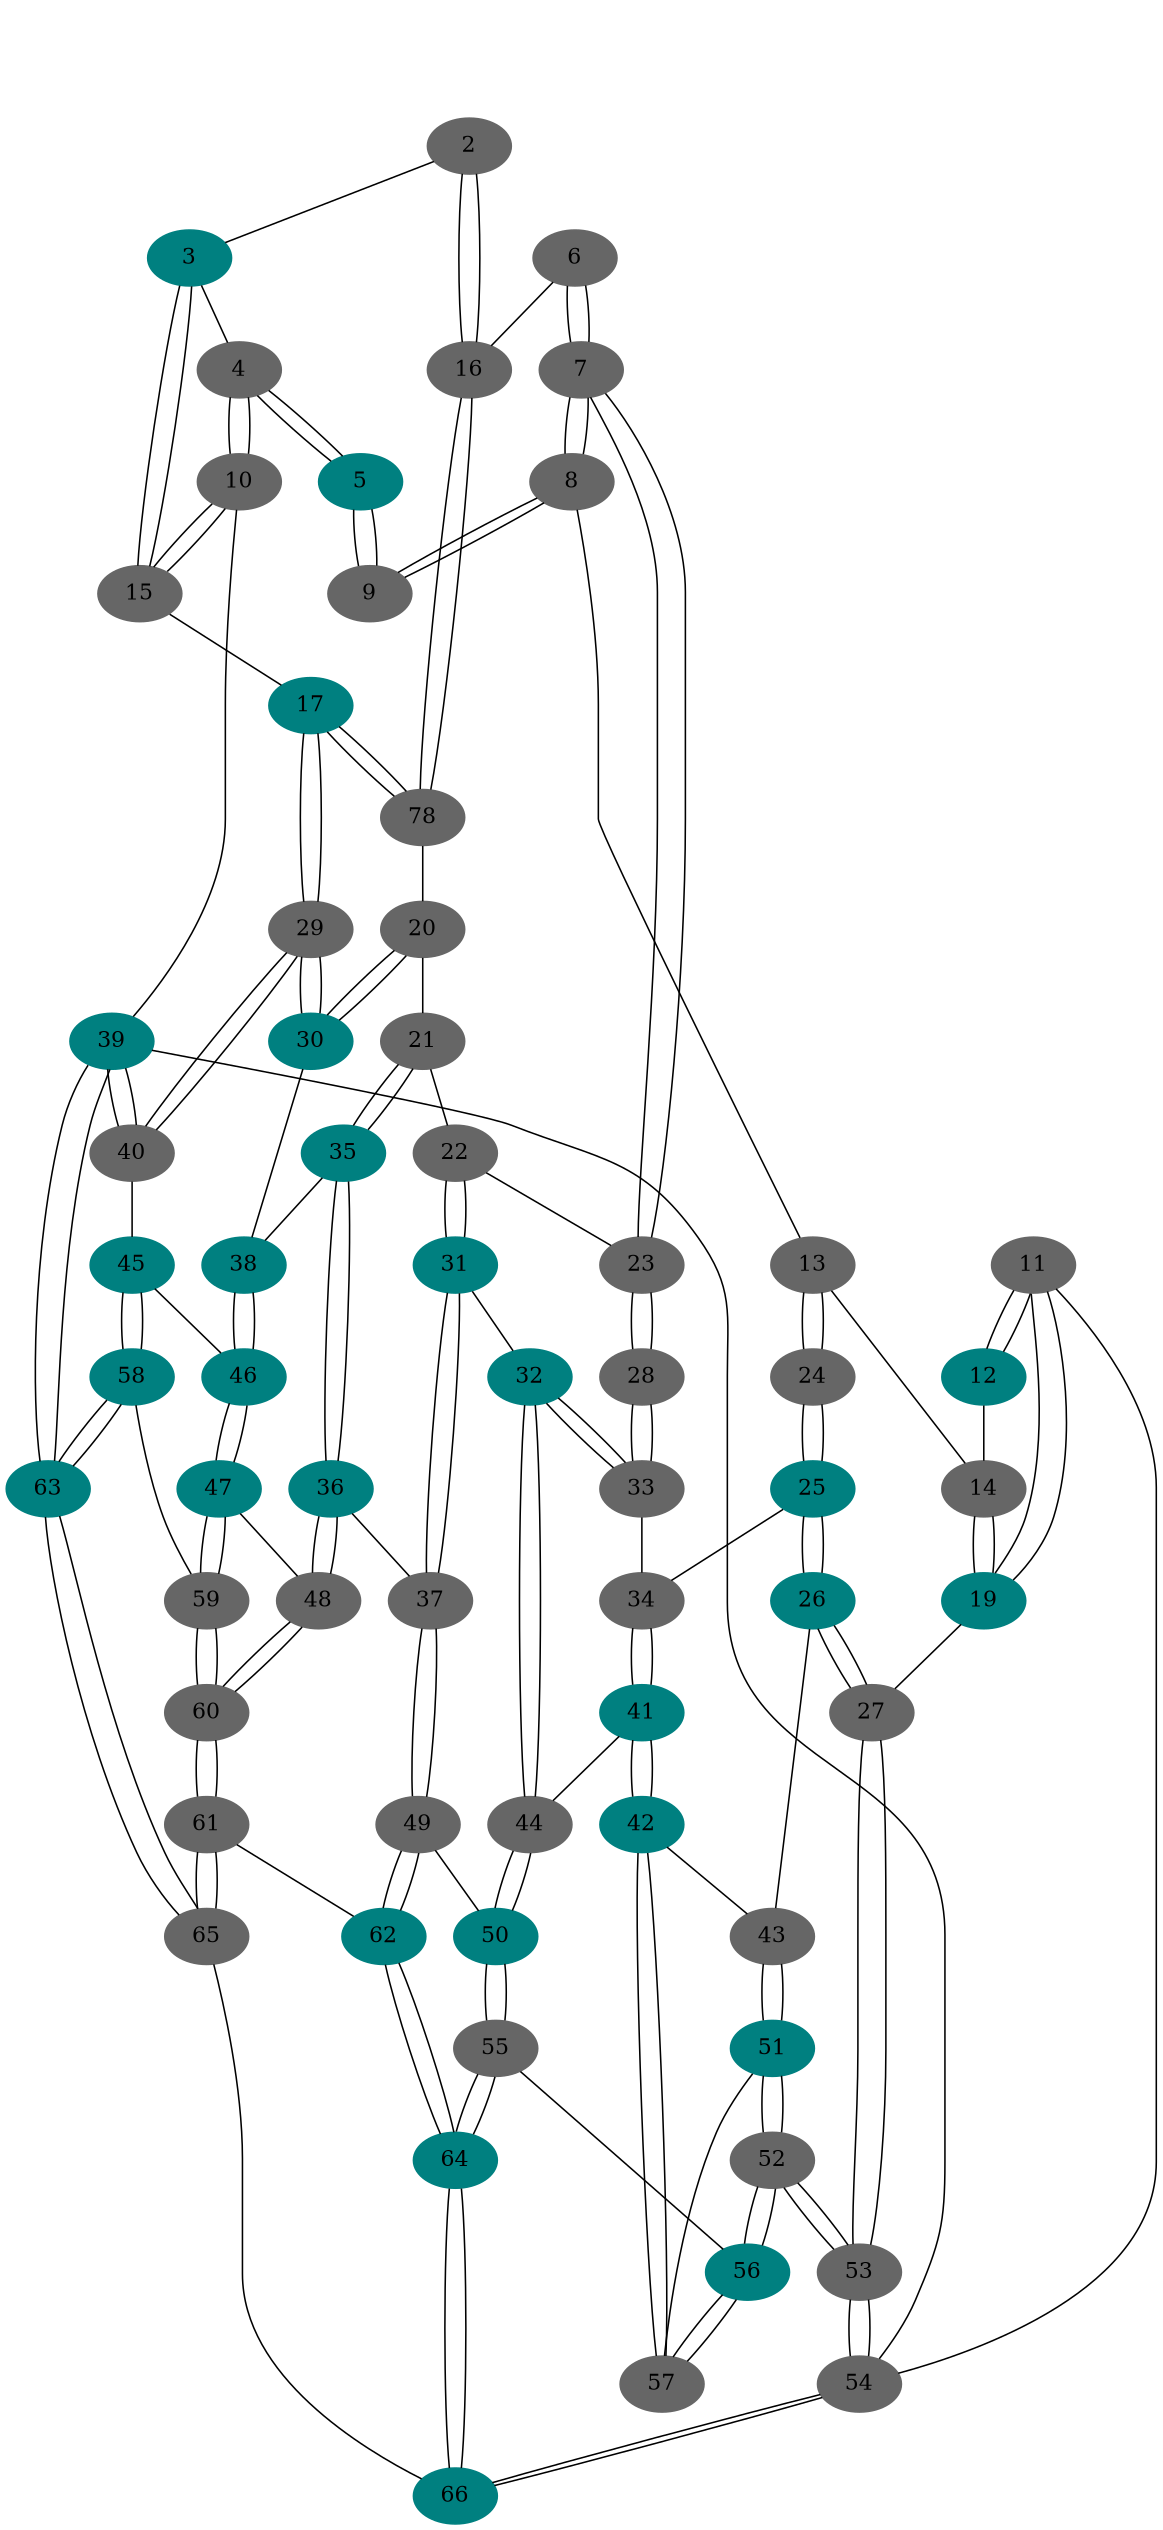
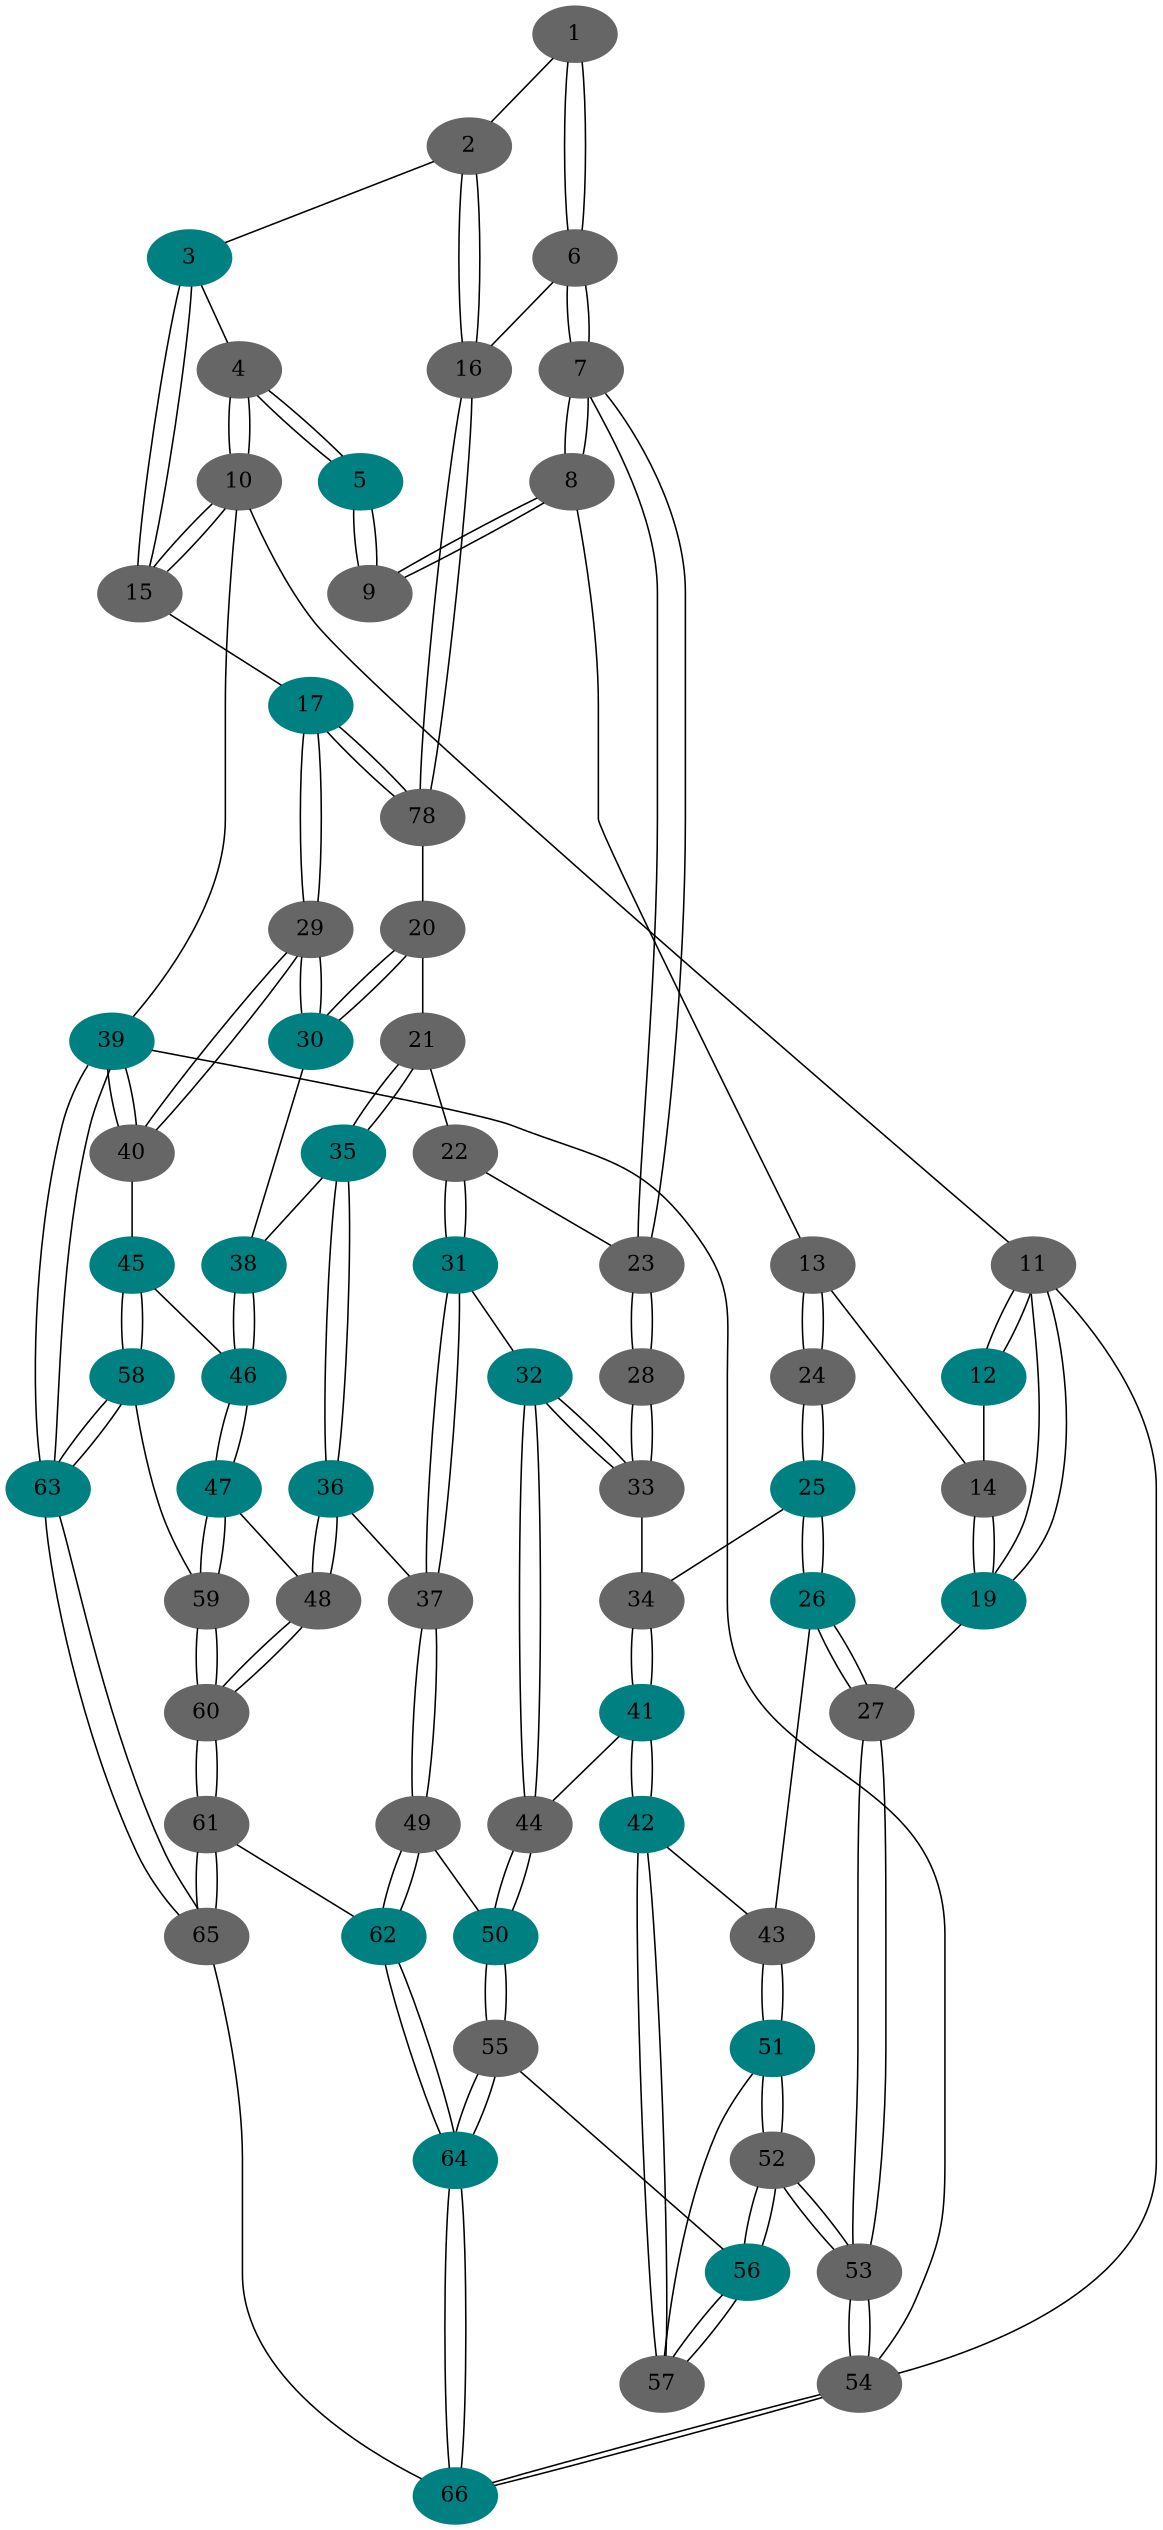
node "1": added
edge "10" -- "11": added
